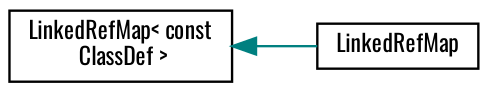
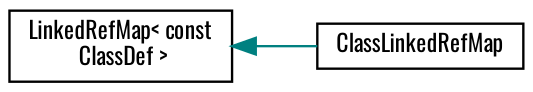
node "LinkedRefMap": label "LinkedRefMap" -> "ClassLinkedRefMap"
